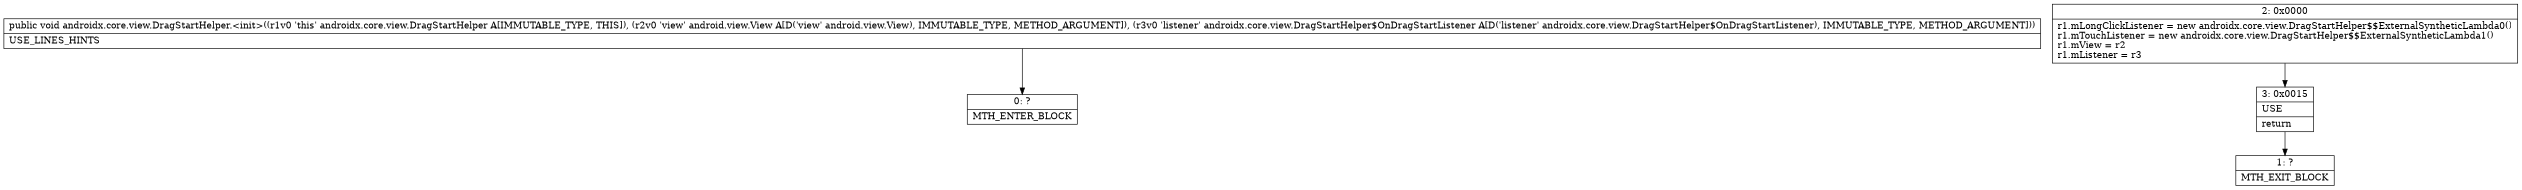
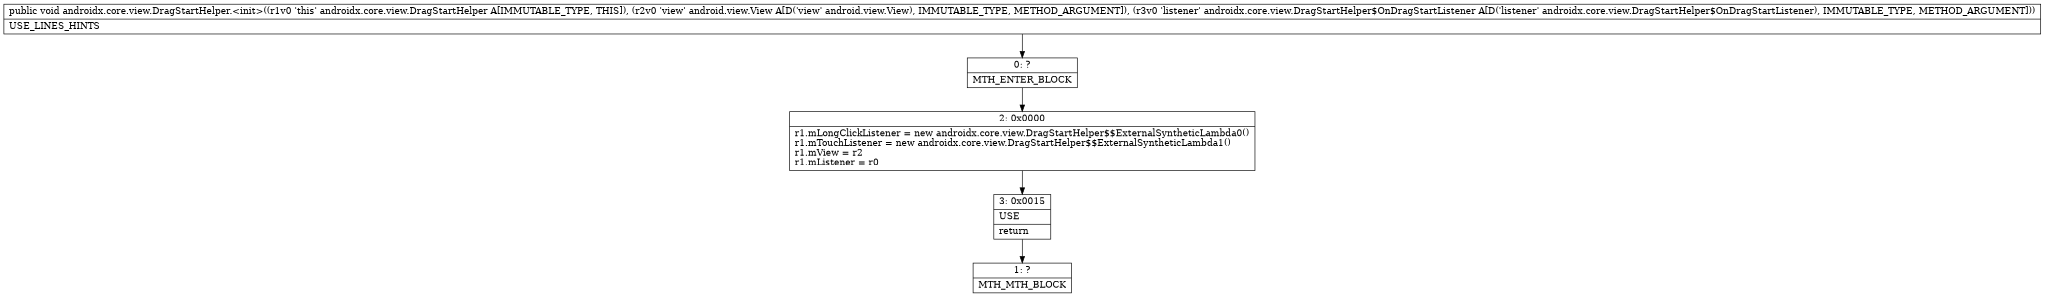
node "2: 0x0000": text "r1.mListener = r3" -> "r1.mListener = r0"
edge "0: ?" -> "2: 0x0000": added
node "1: ?": text "MTH_EXIT_BLOCK" -> "MTH_MTH_BLOCK"
